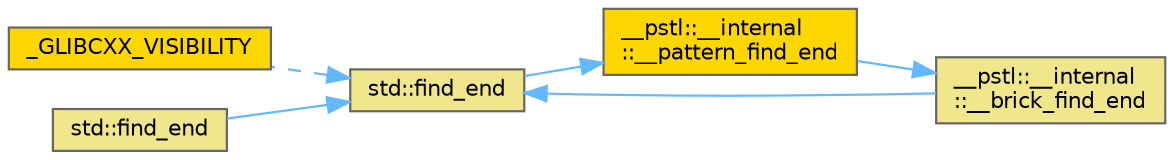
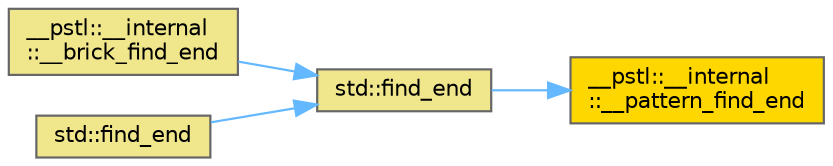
node "_GLIBCXX_VISIBILITY": removed
edge "__pstl::__internal ::__pattern_find_end" -> "__pstl::__internal ::__brick_find_end": removed
